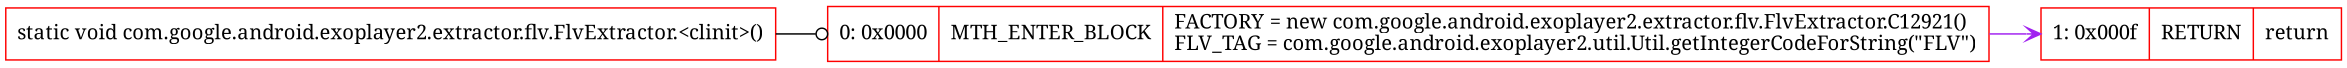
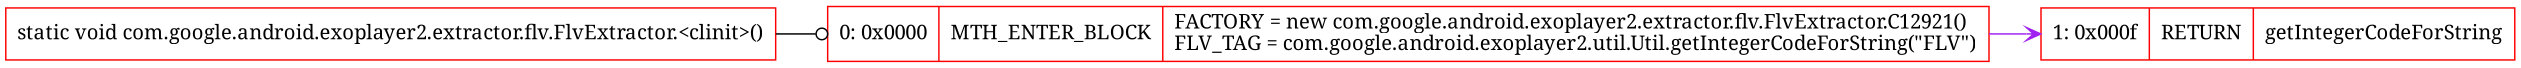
node "1: 0x000f": text "return" -> "getIntegerCodeForString"
